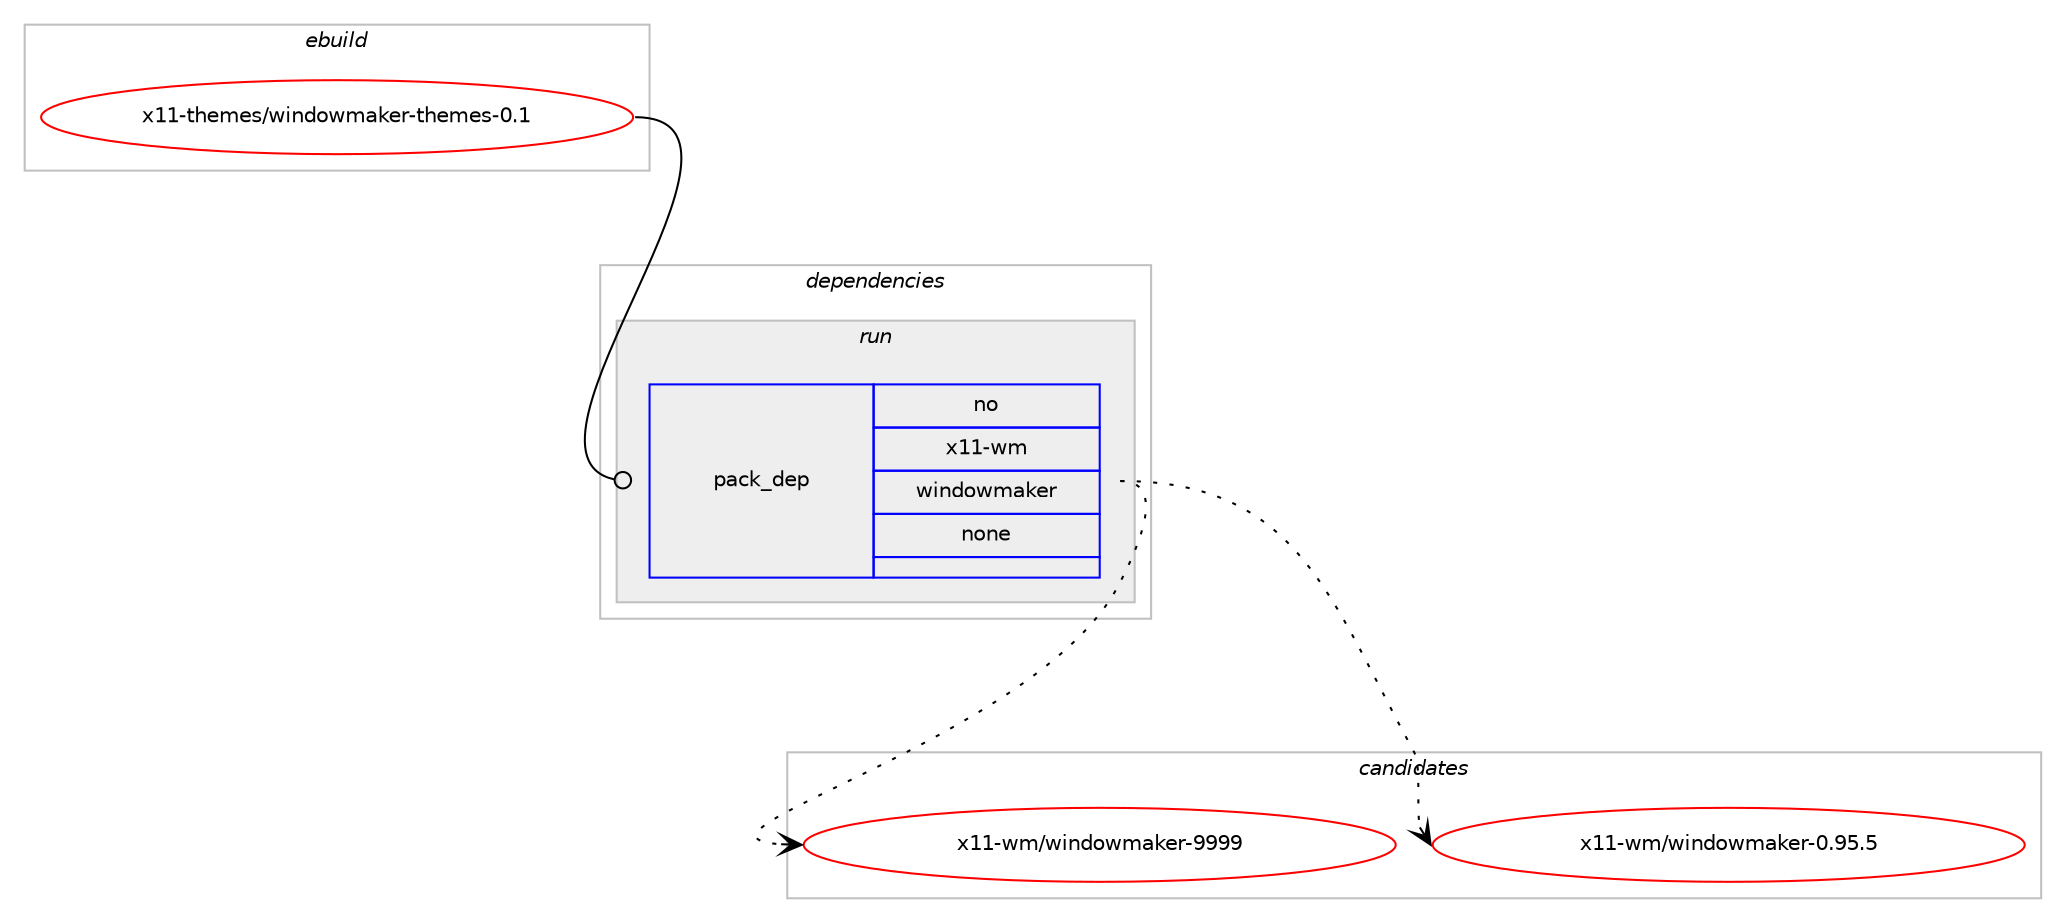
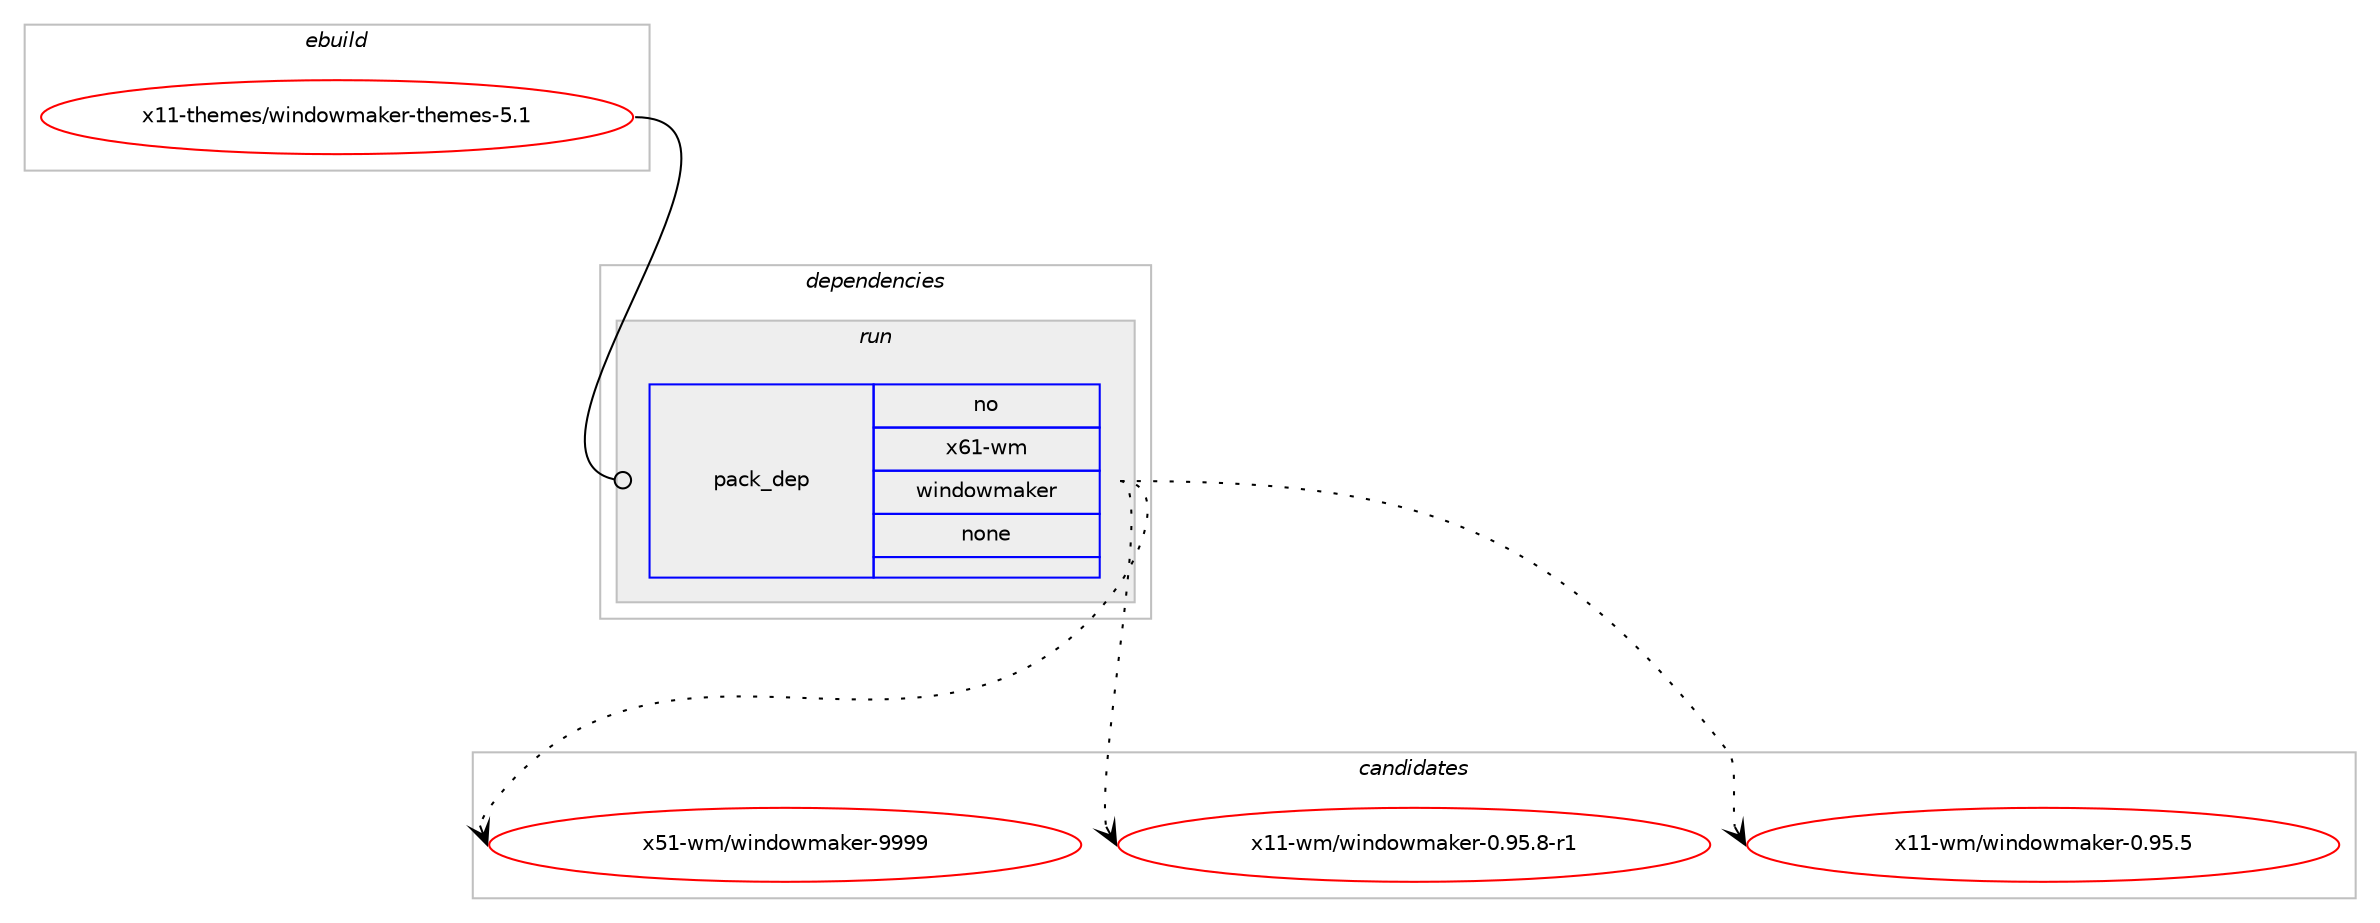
node "x11-themes/windowmaker-themes-0.1": label "x11-themes/windowmaker-themes-0.1" -> "x11-themes/windowmaker-themes-5.1"
node "pack_dep": text "x11-wm" -> "x61-wm"
node "x11-wm/windowmaker-9999": label "x11-wm/windowmaker-9999" -> "x51-wm/windowmaker-9999"
node "x11-wm/windowmaker-0.95.8-r1": added
